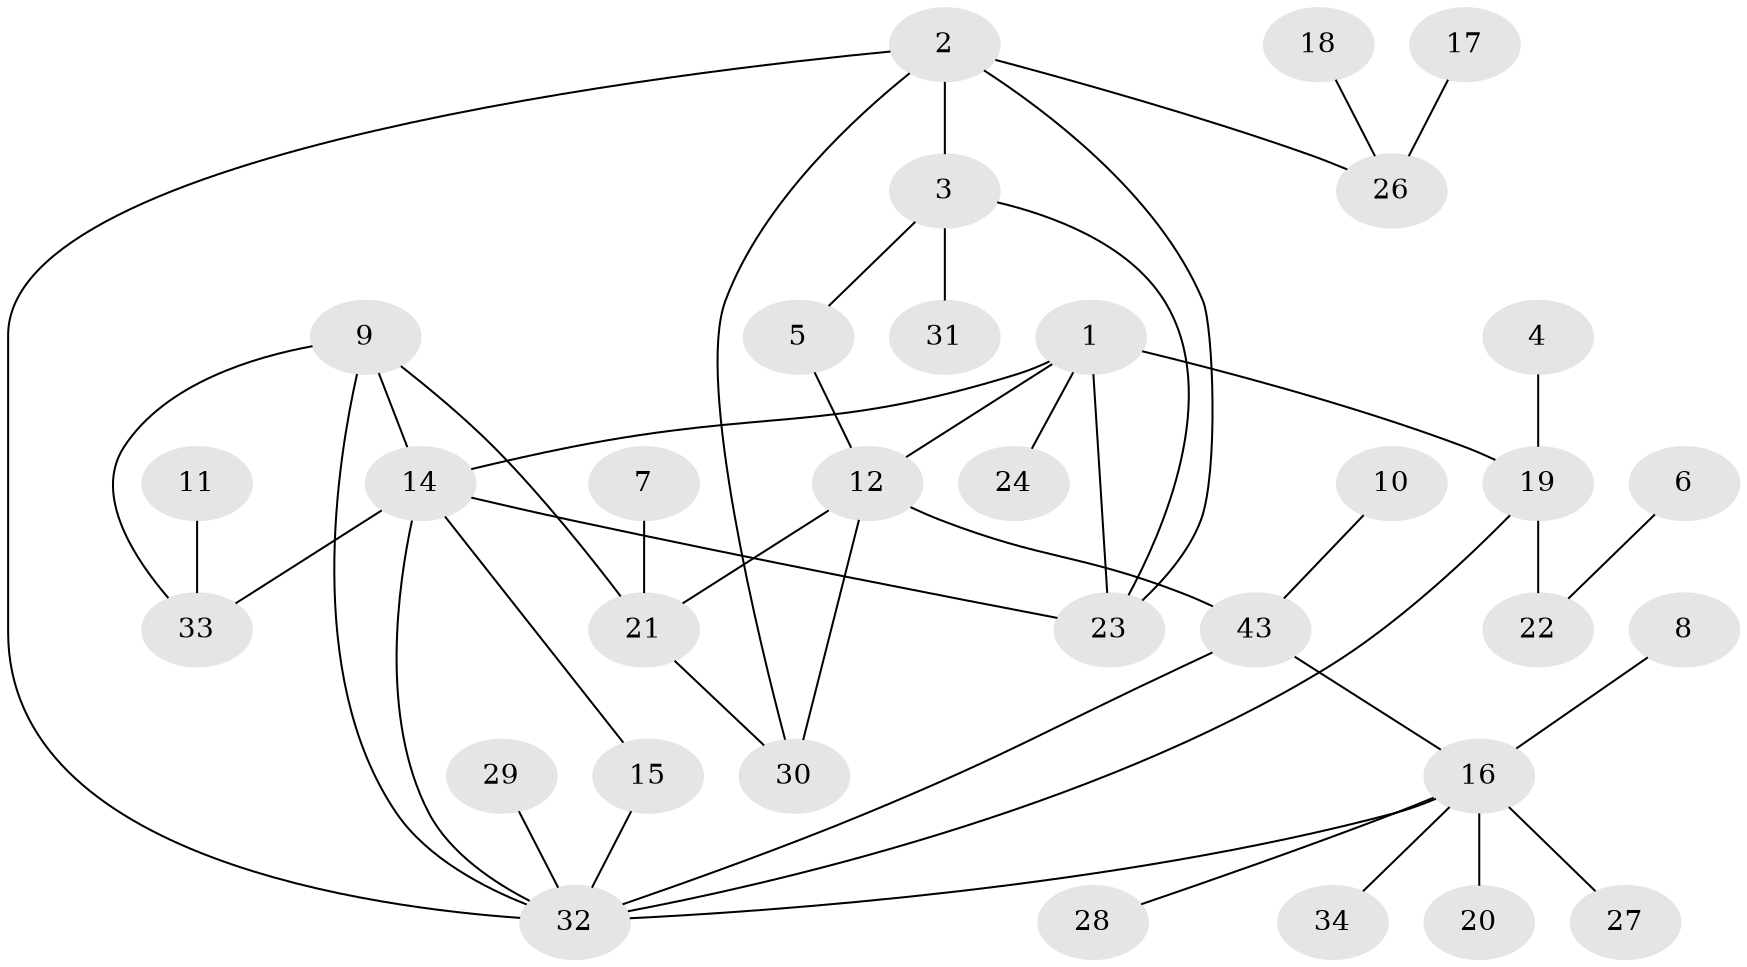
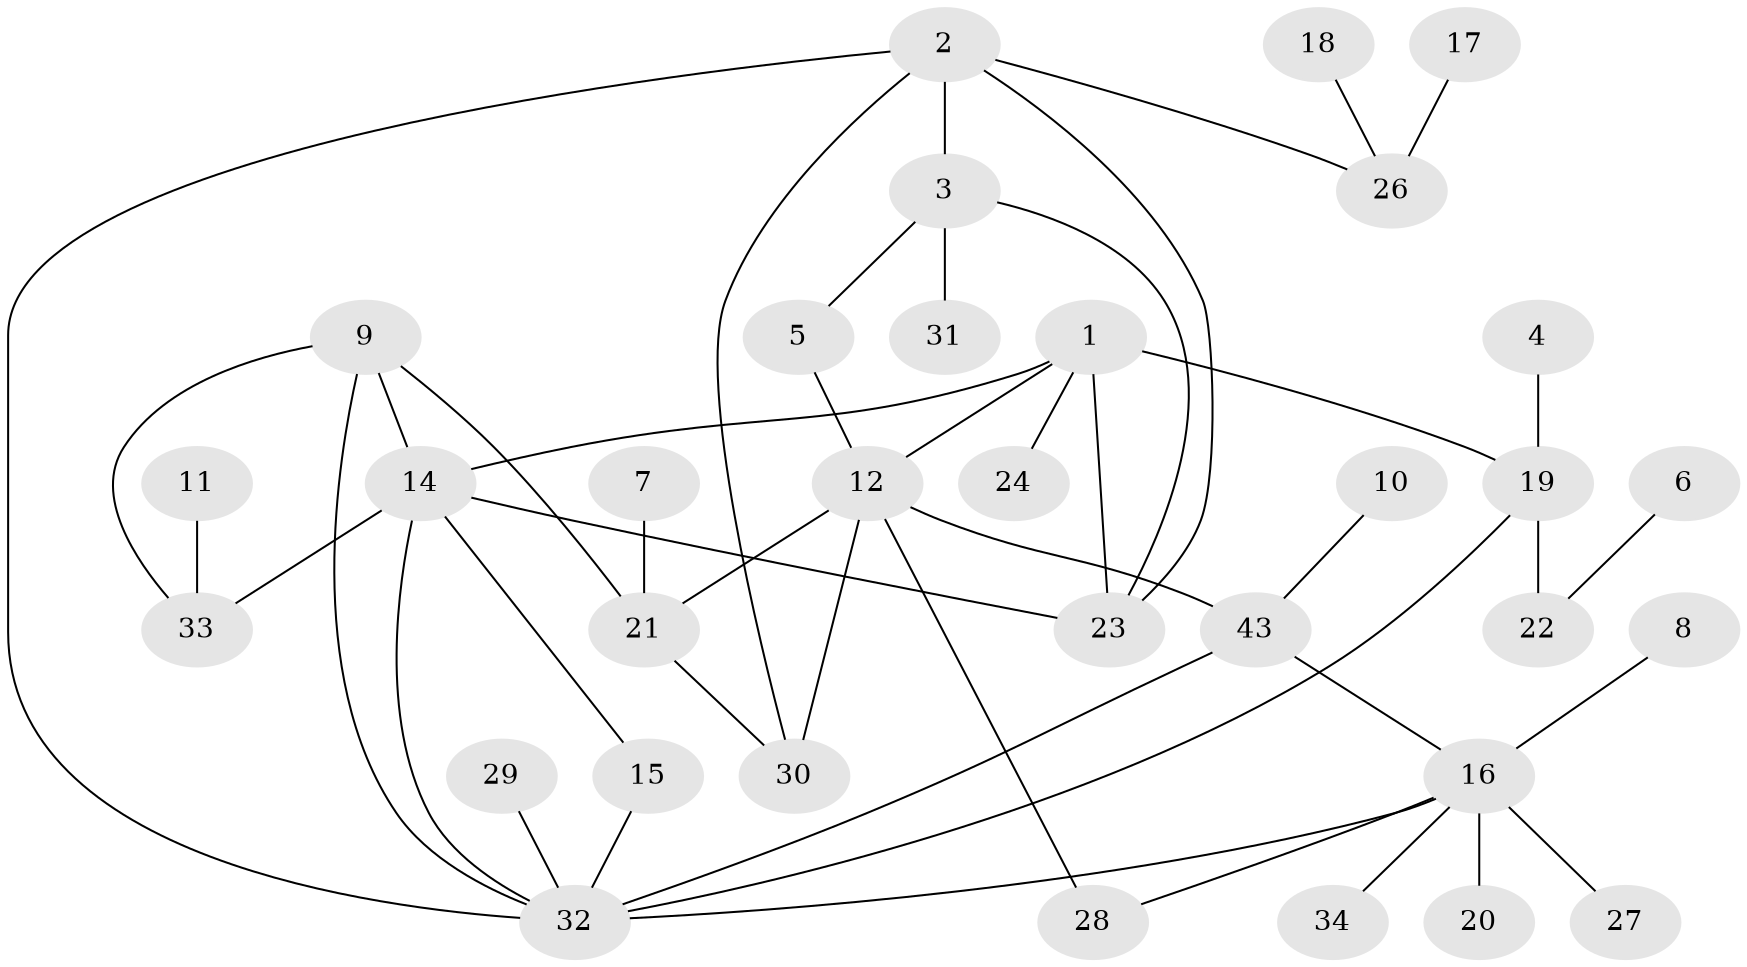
edge "12" -- "28": added
